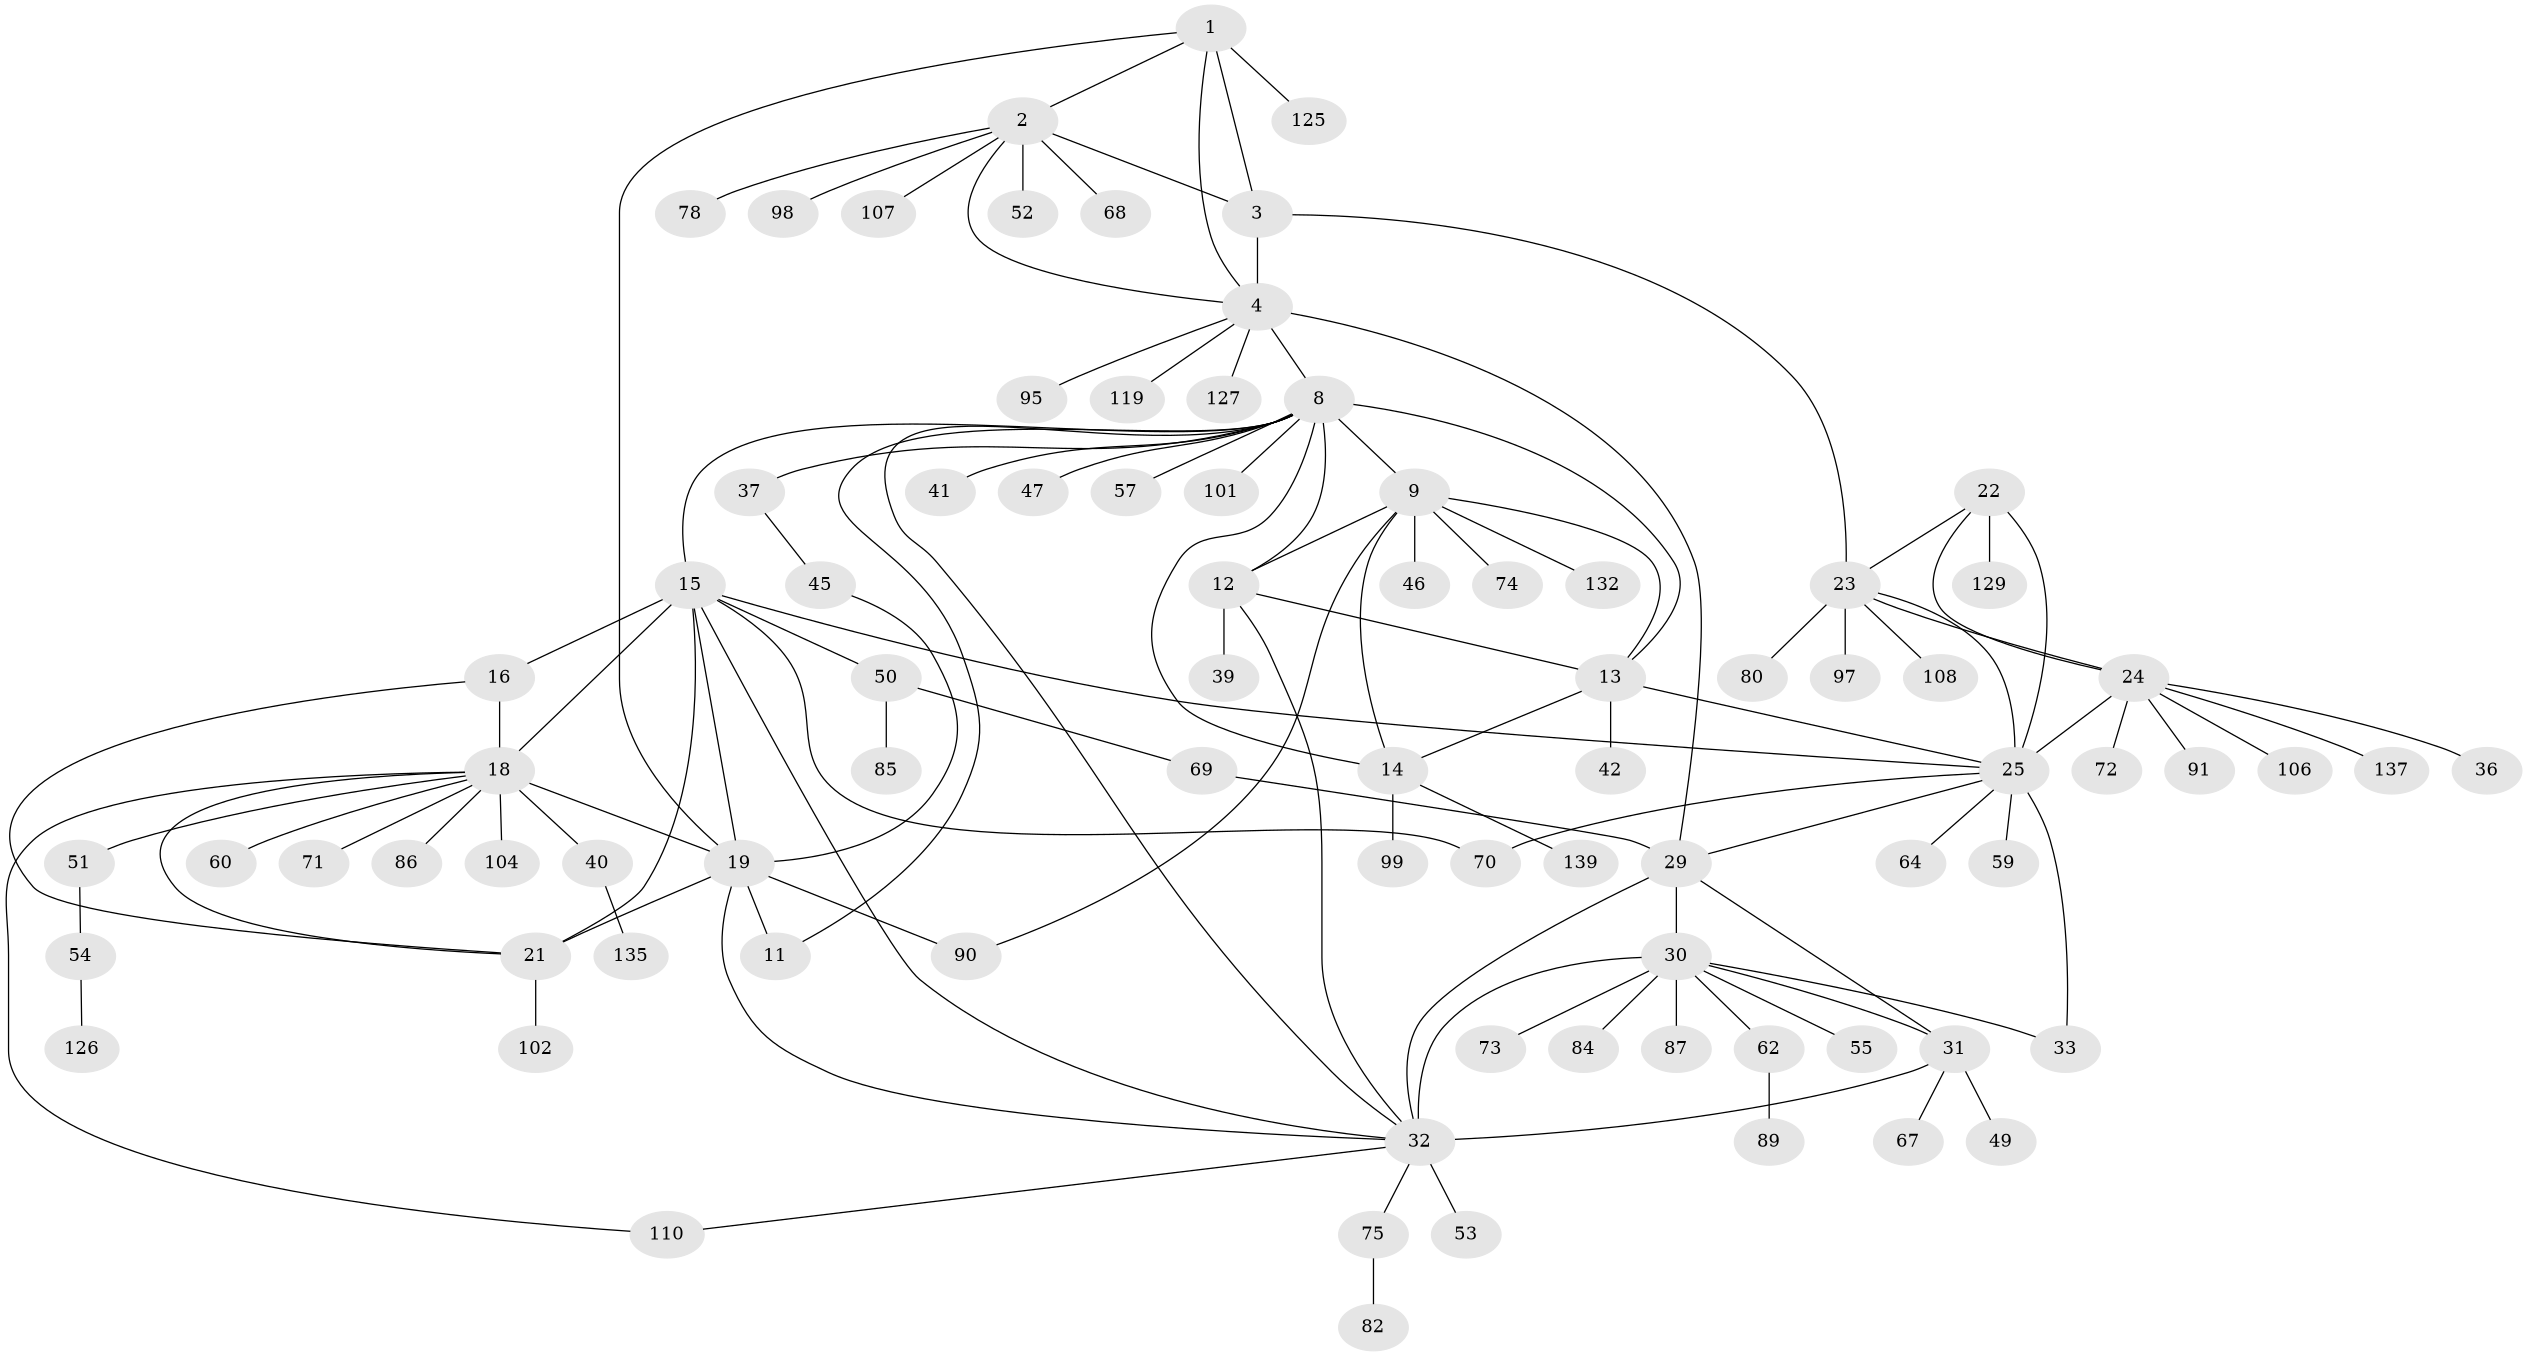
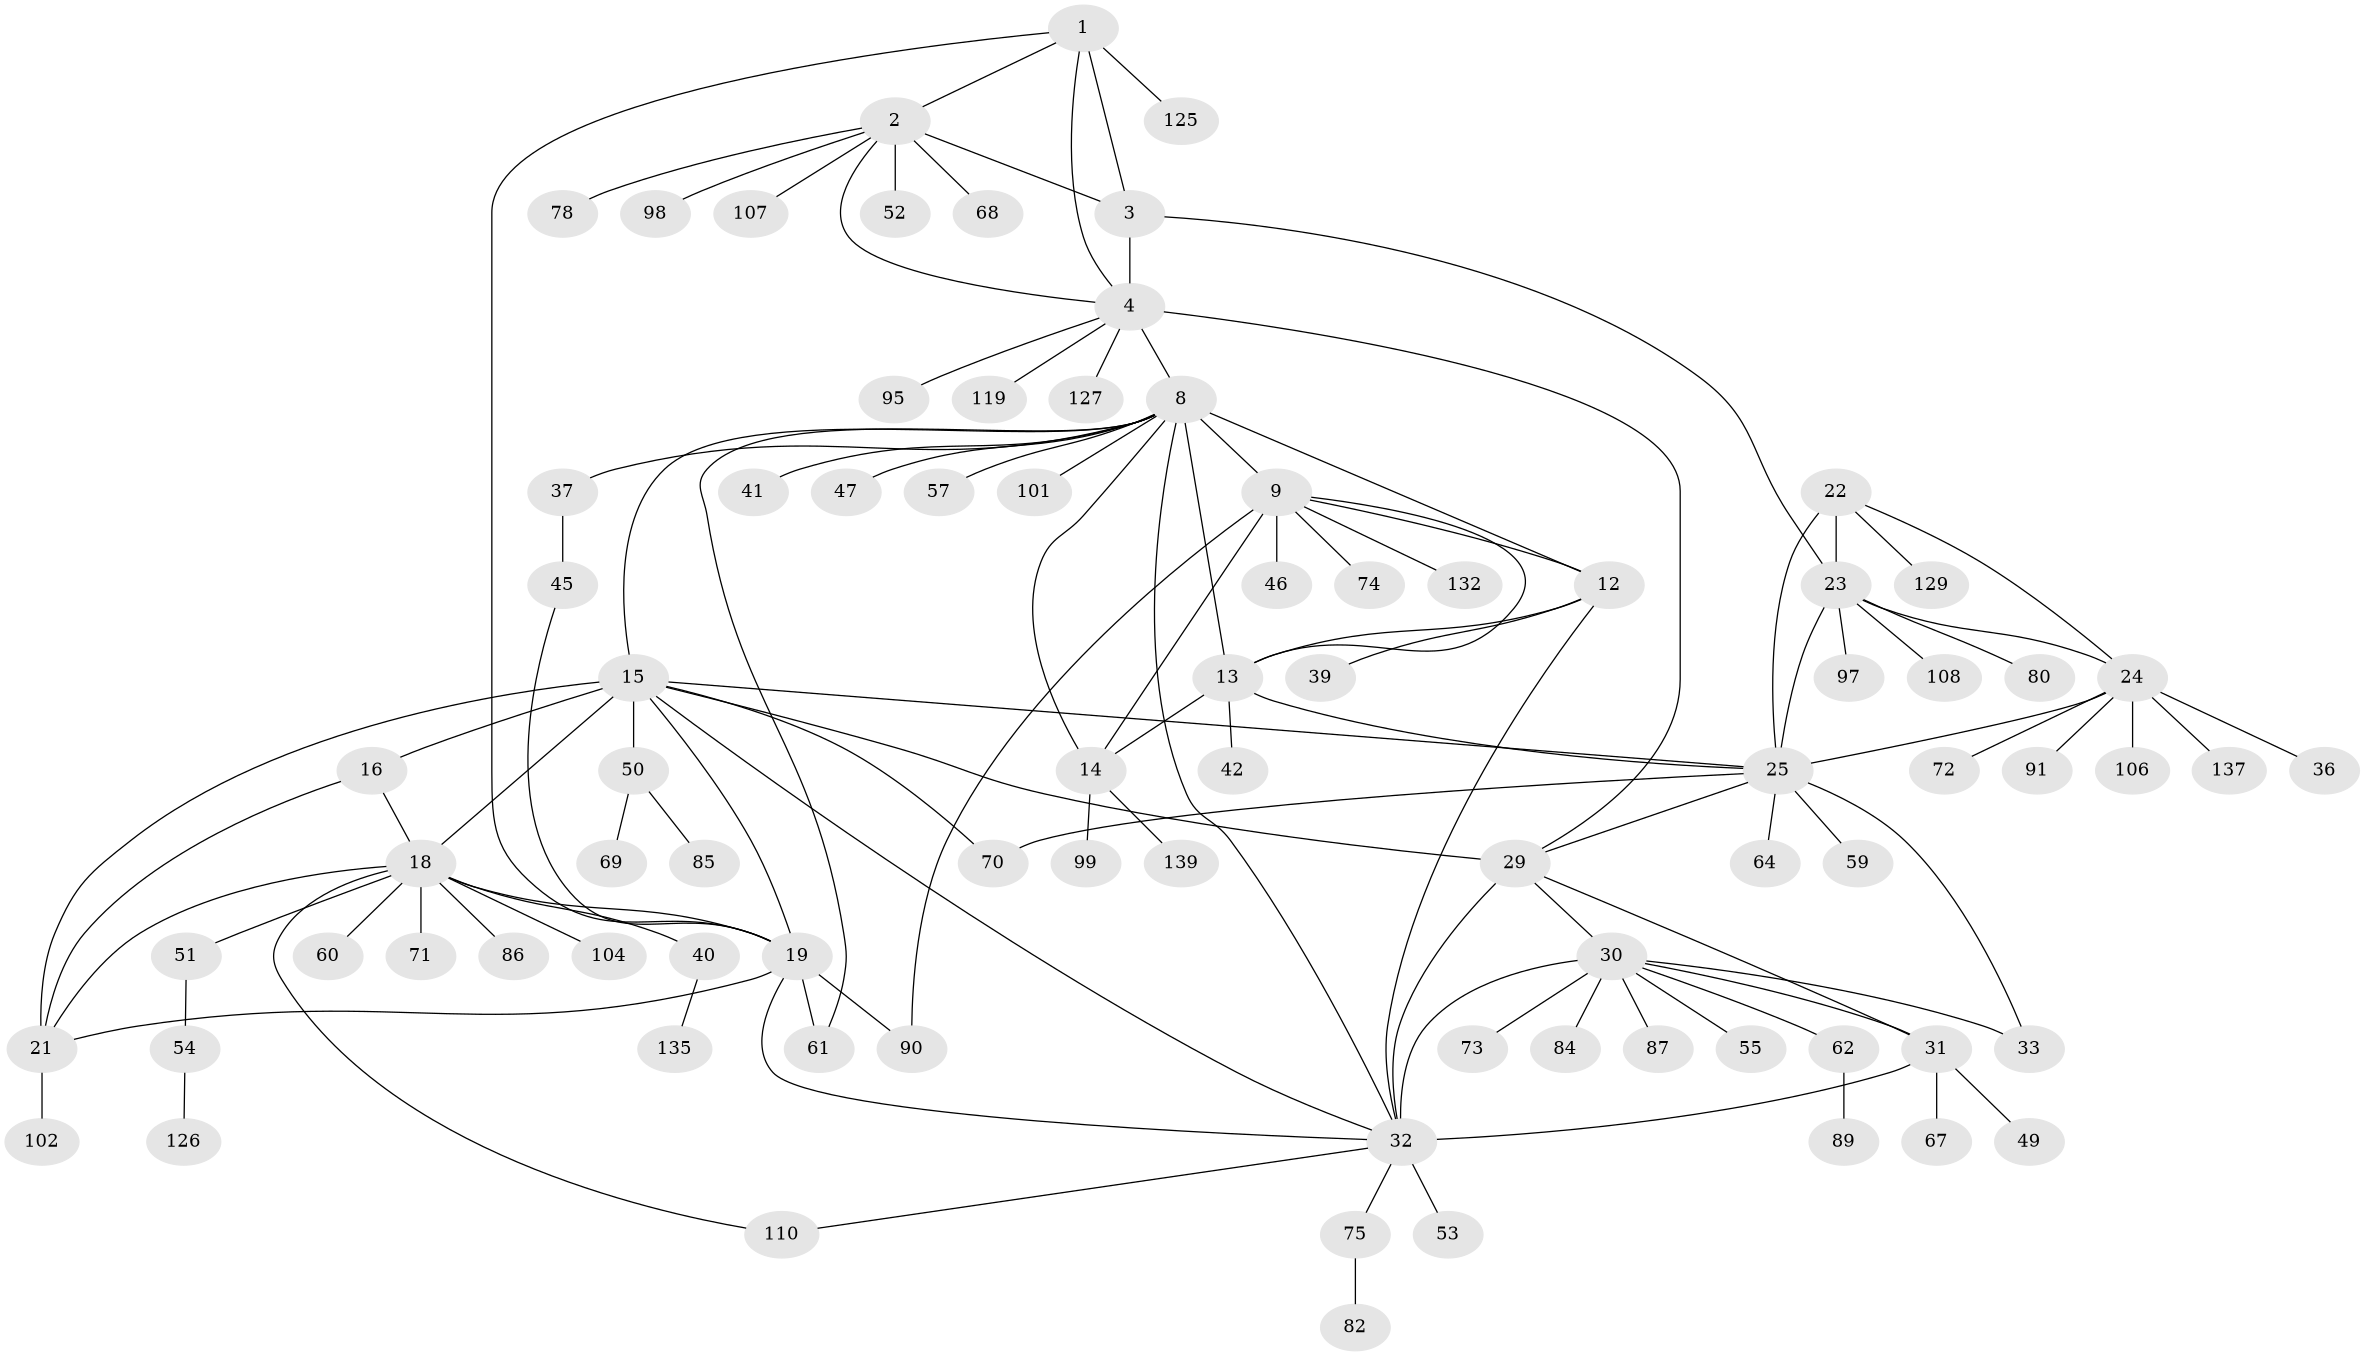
edge "69" -- "29": now "15" -- "29"
node "11": label "11" -> "61"
